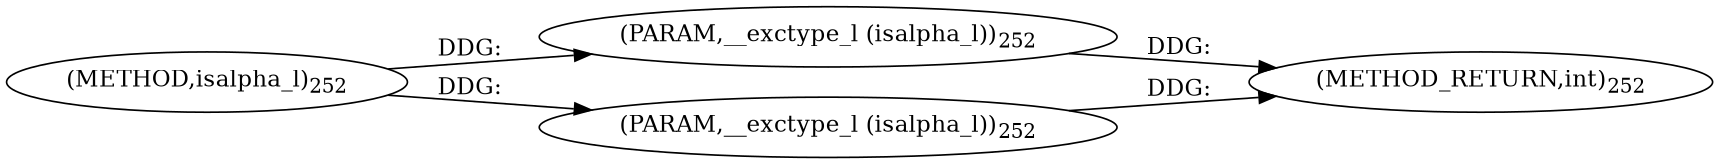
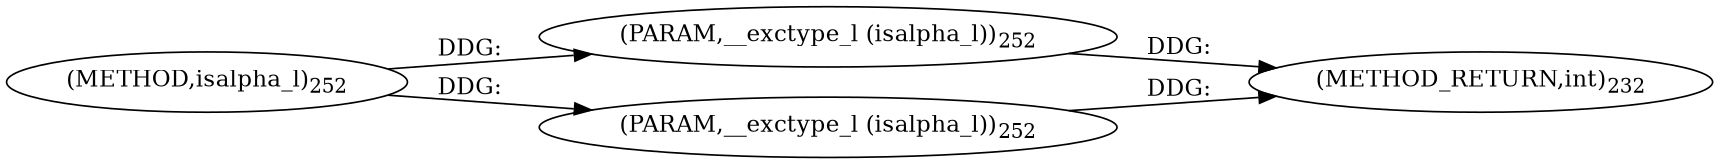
node "(METHOD_RETURN,int)": text "252" -> "232"
